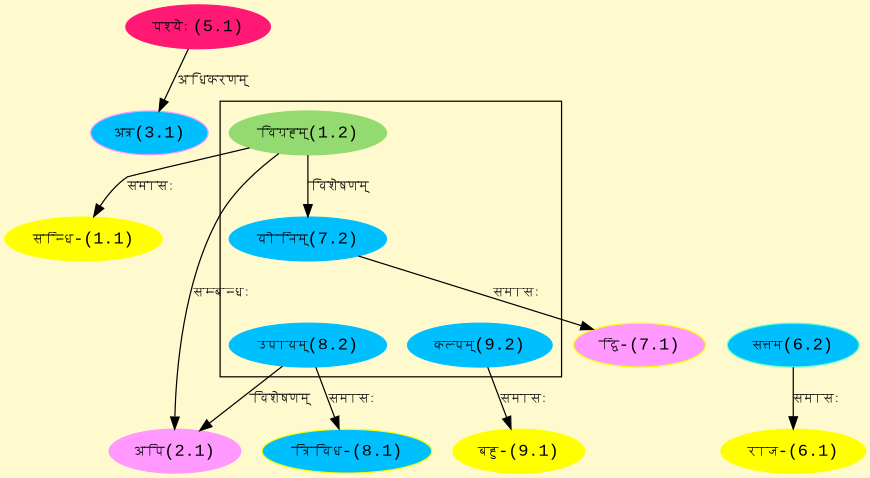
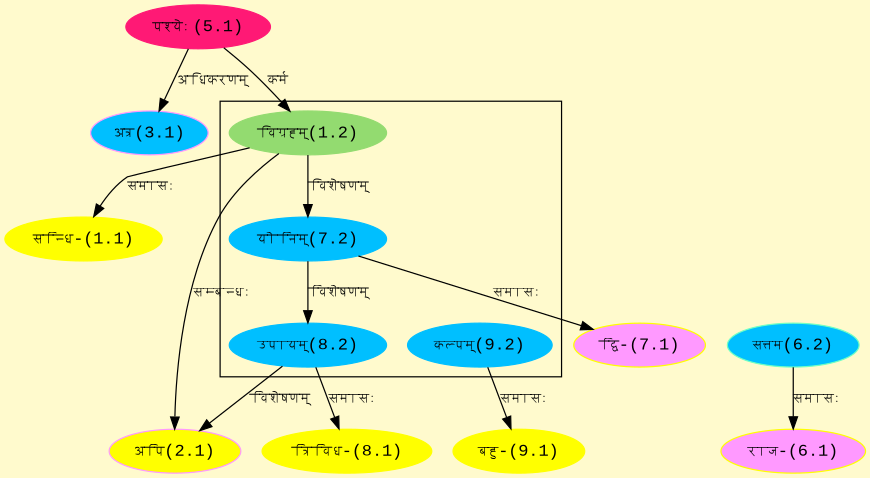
edge "पश्येः(5.1)" -> "विग्रहम्(1.2)": added, label "कर्म"
edge "योनिम्(7.2)" -> "उपायम्(8.2)": added, label "विशेषणम्"
node "अपि(2.1)": fillcolor #ff99ff -> #ffff00
node "त्रिविध-(8.1)": fillcolor #00bfff -> #ffff00
node "राज-(6.1)": fillcolor #ffff00 -> #ff99ff
